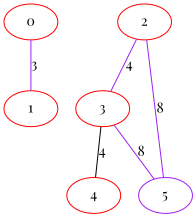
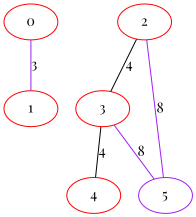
edge "2" -- "3": color purple -> black
